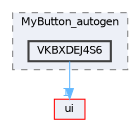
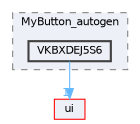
node "VKBXDEJ4S6": label "VKBXDEJ4S6" -> "VKBXDEJ5S6"
